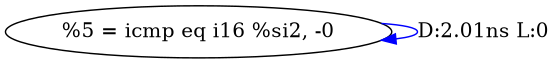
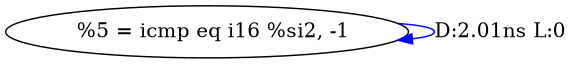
node "%5 = icmp eq i16 %si2, -0": label "%5 = icmp eq i16 %si2, -0" -> "%5 = icmp eq i16 %si2, -1"
